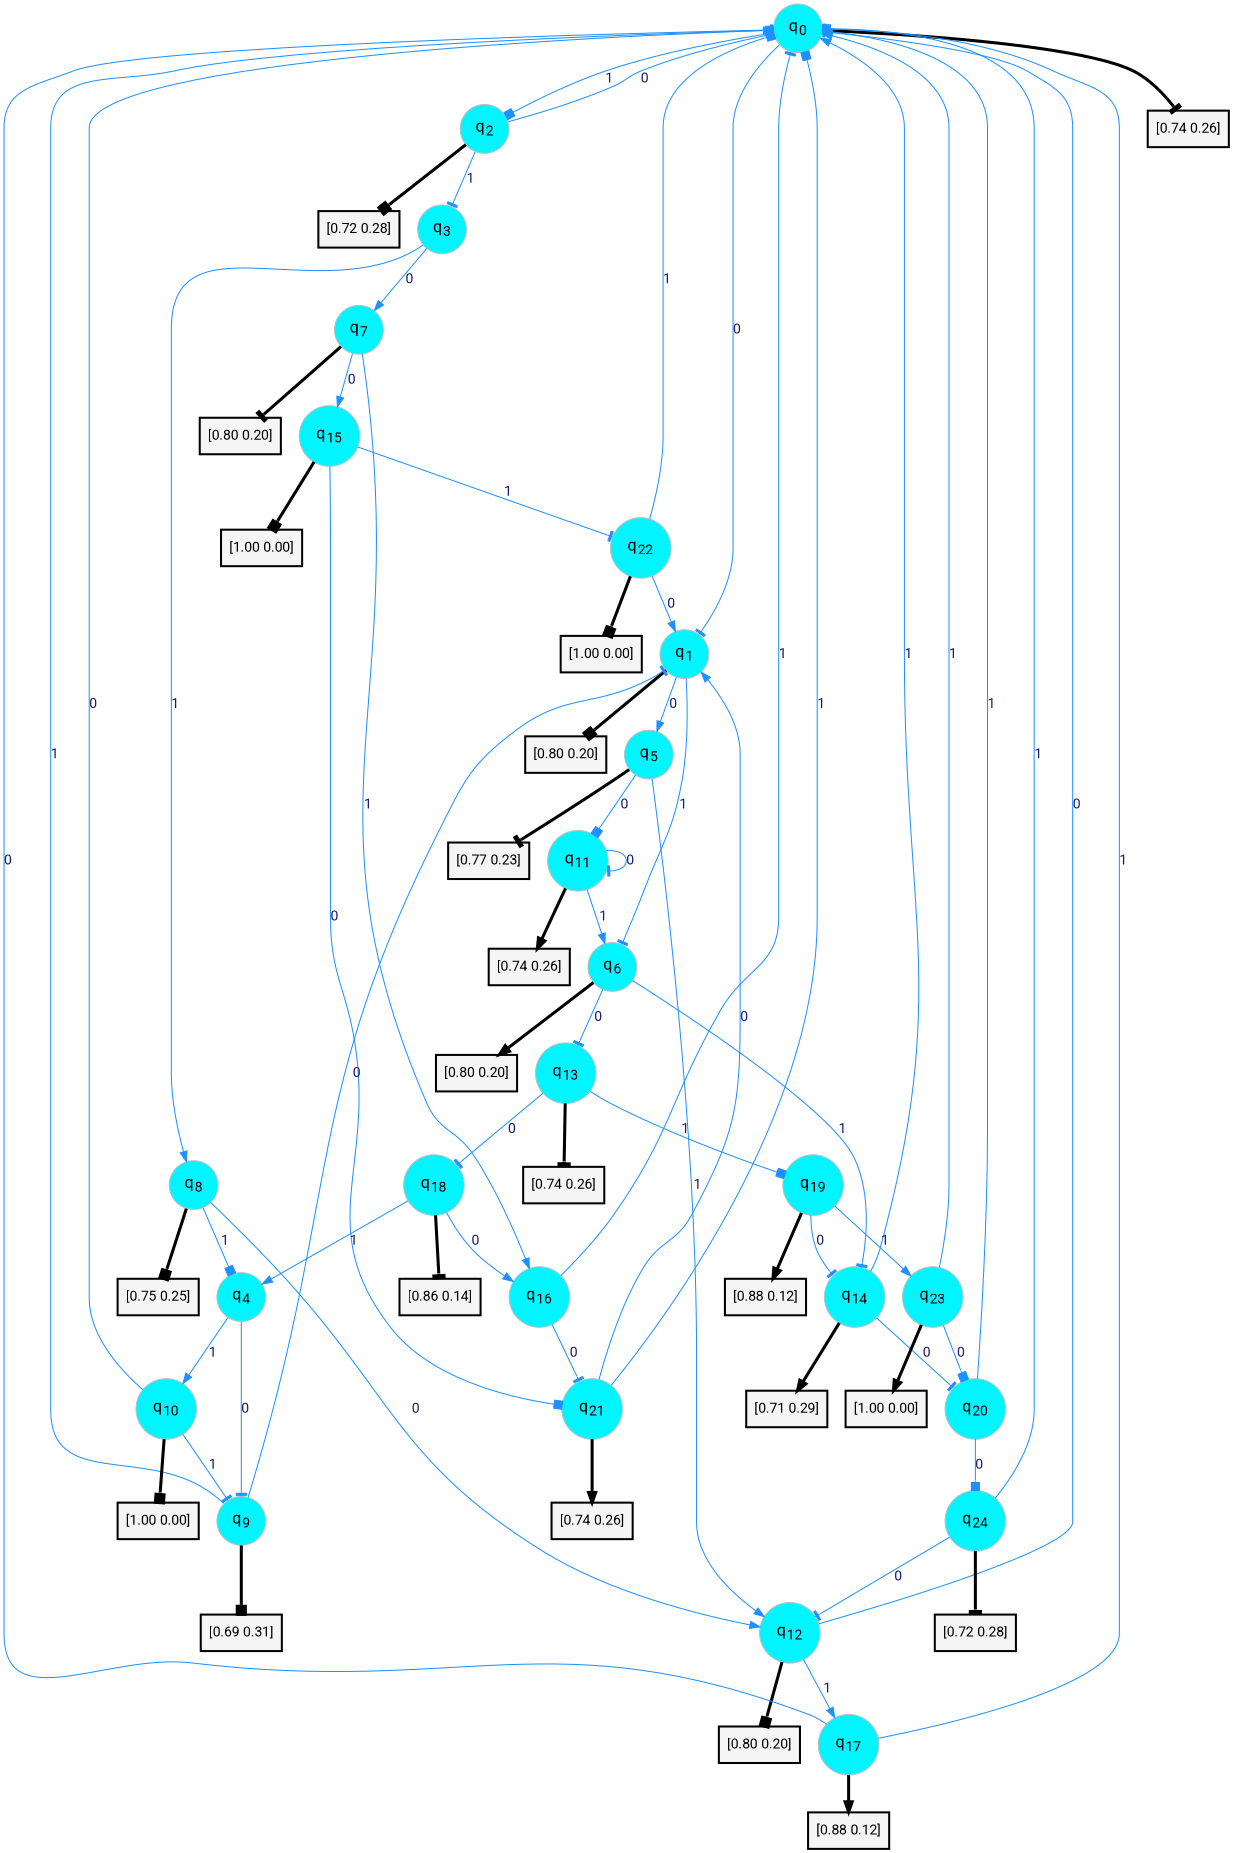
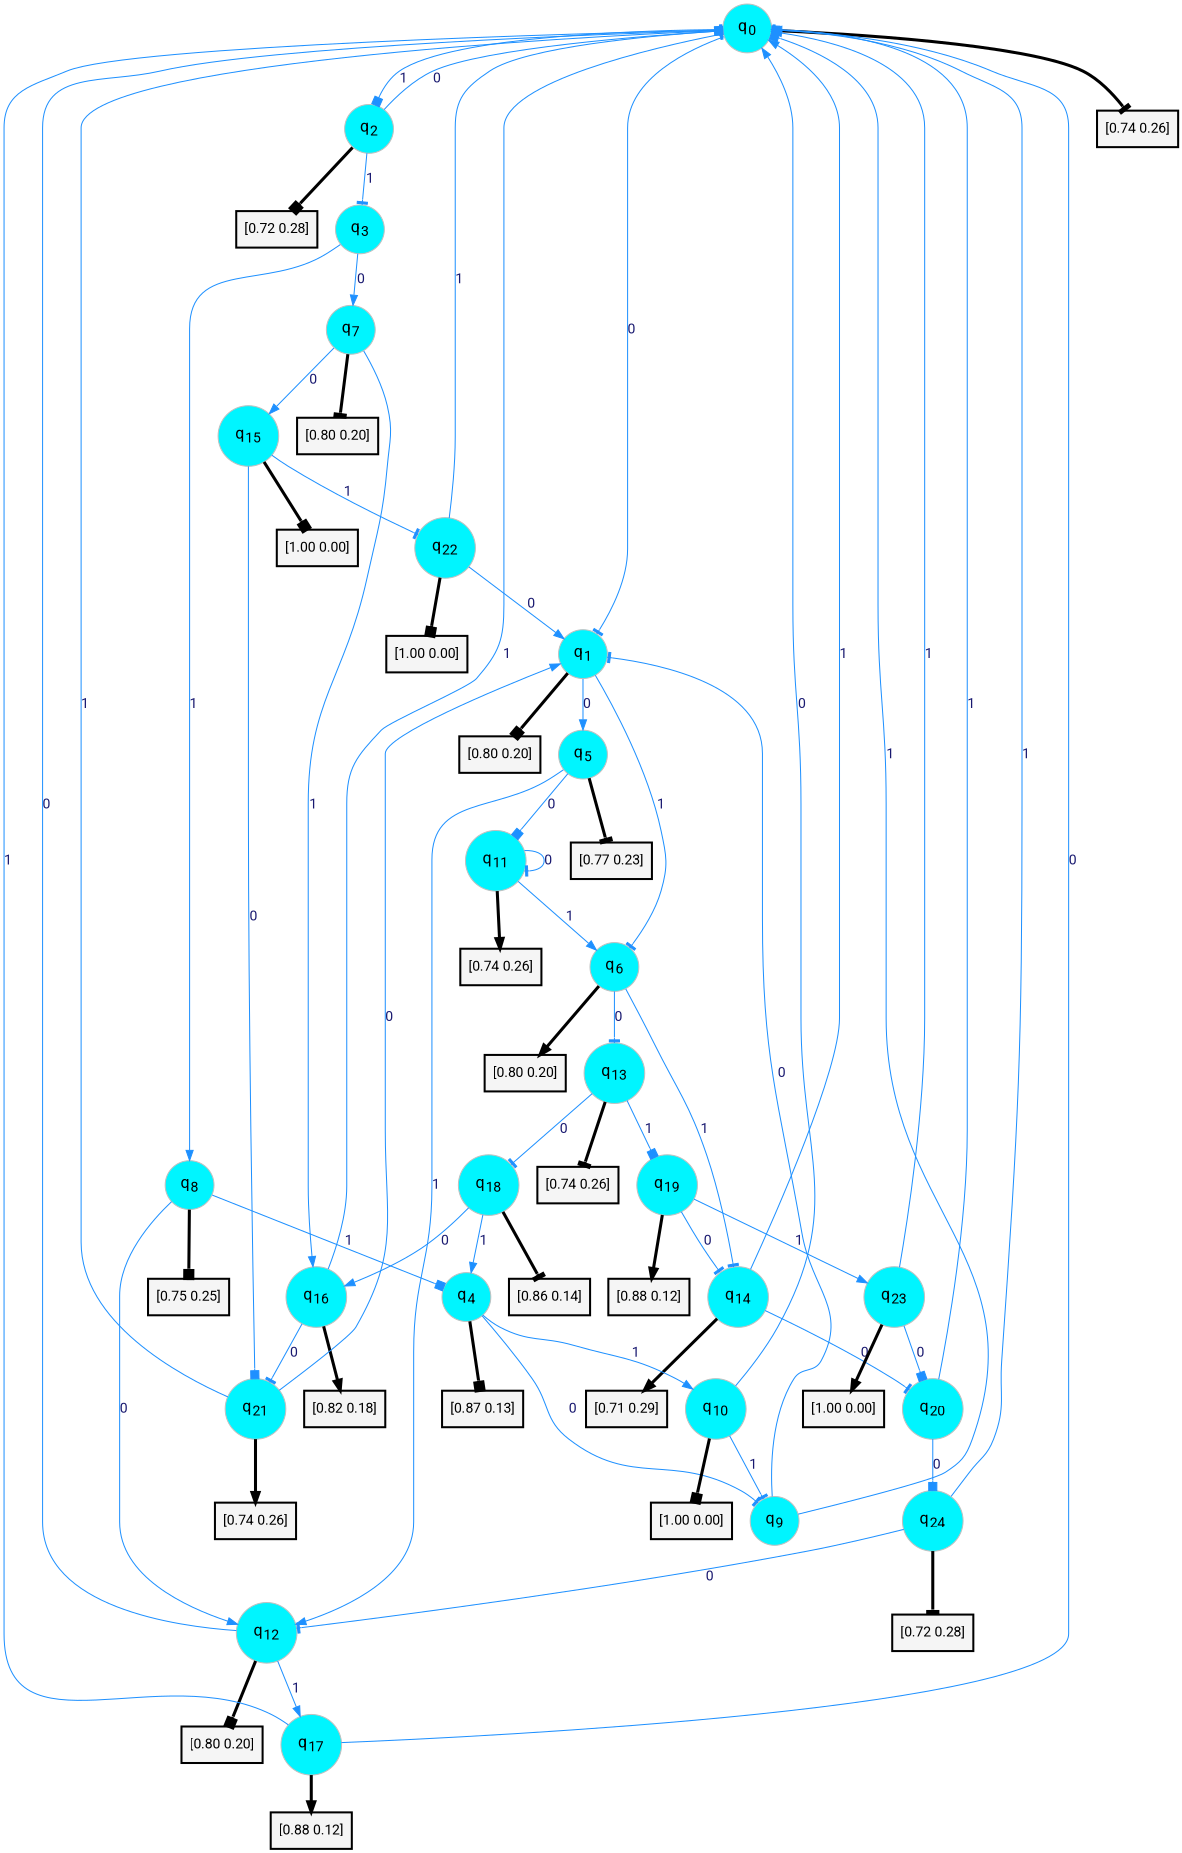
node "[0.82 0.18]": added
node "[0.87 0.13]": added
node "[0.69 0.31]": removed
